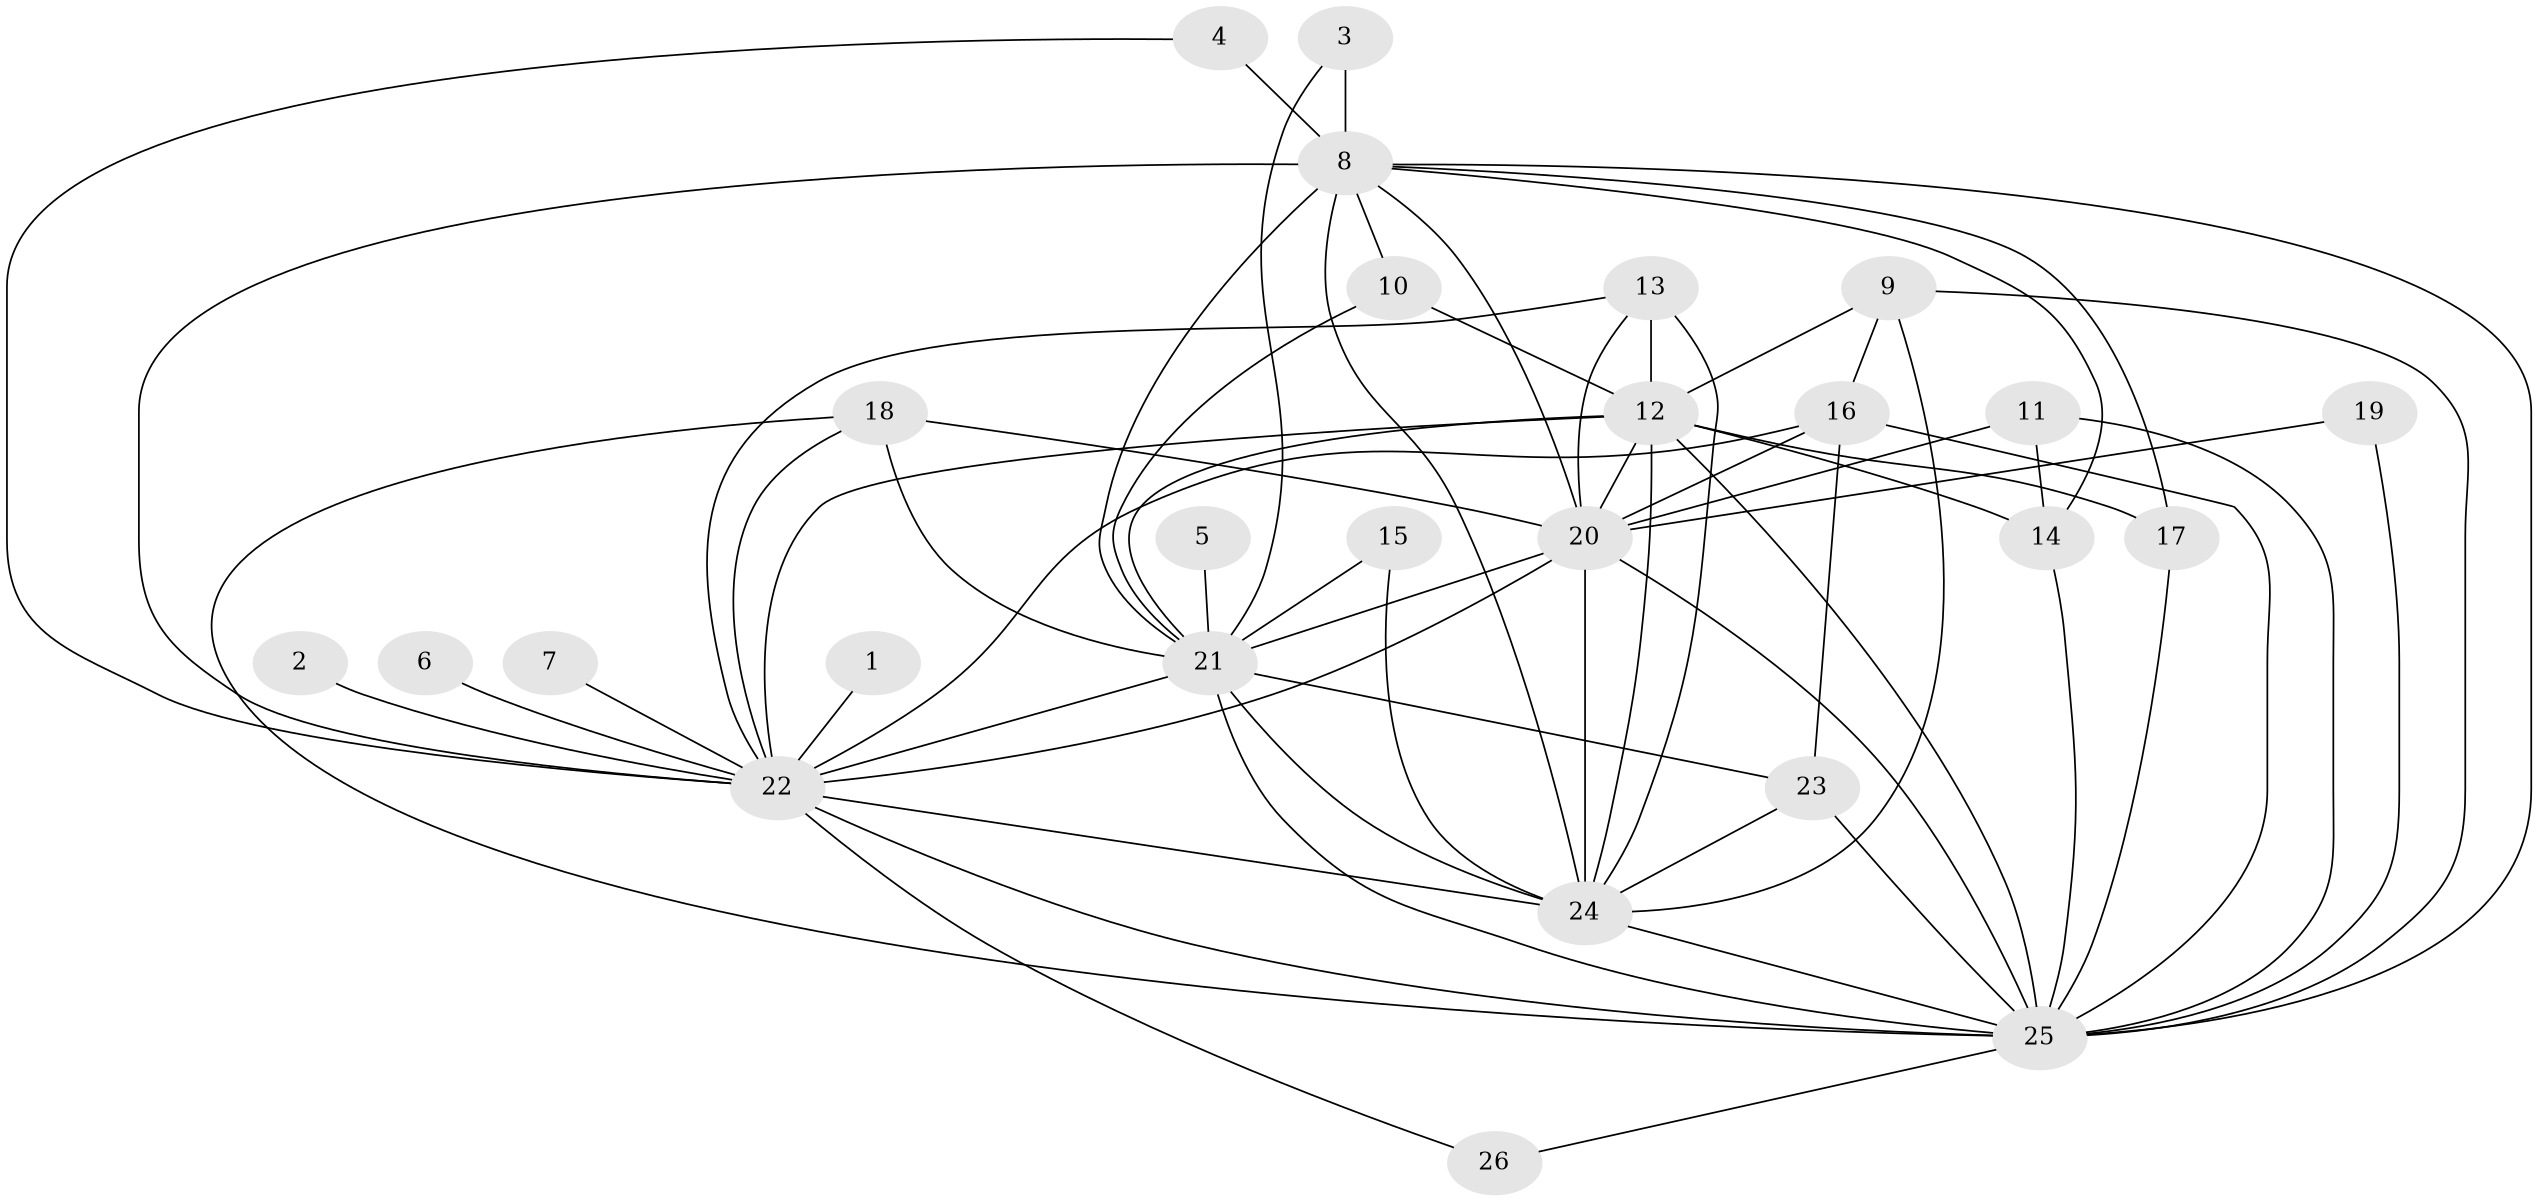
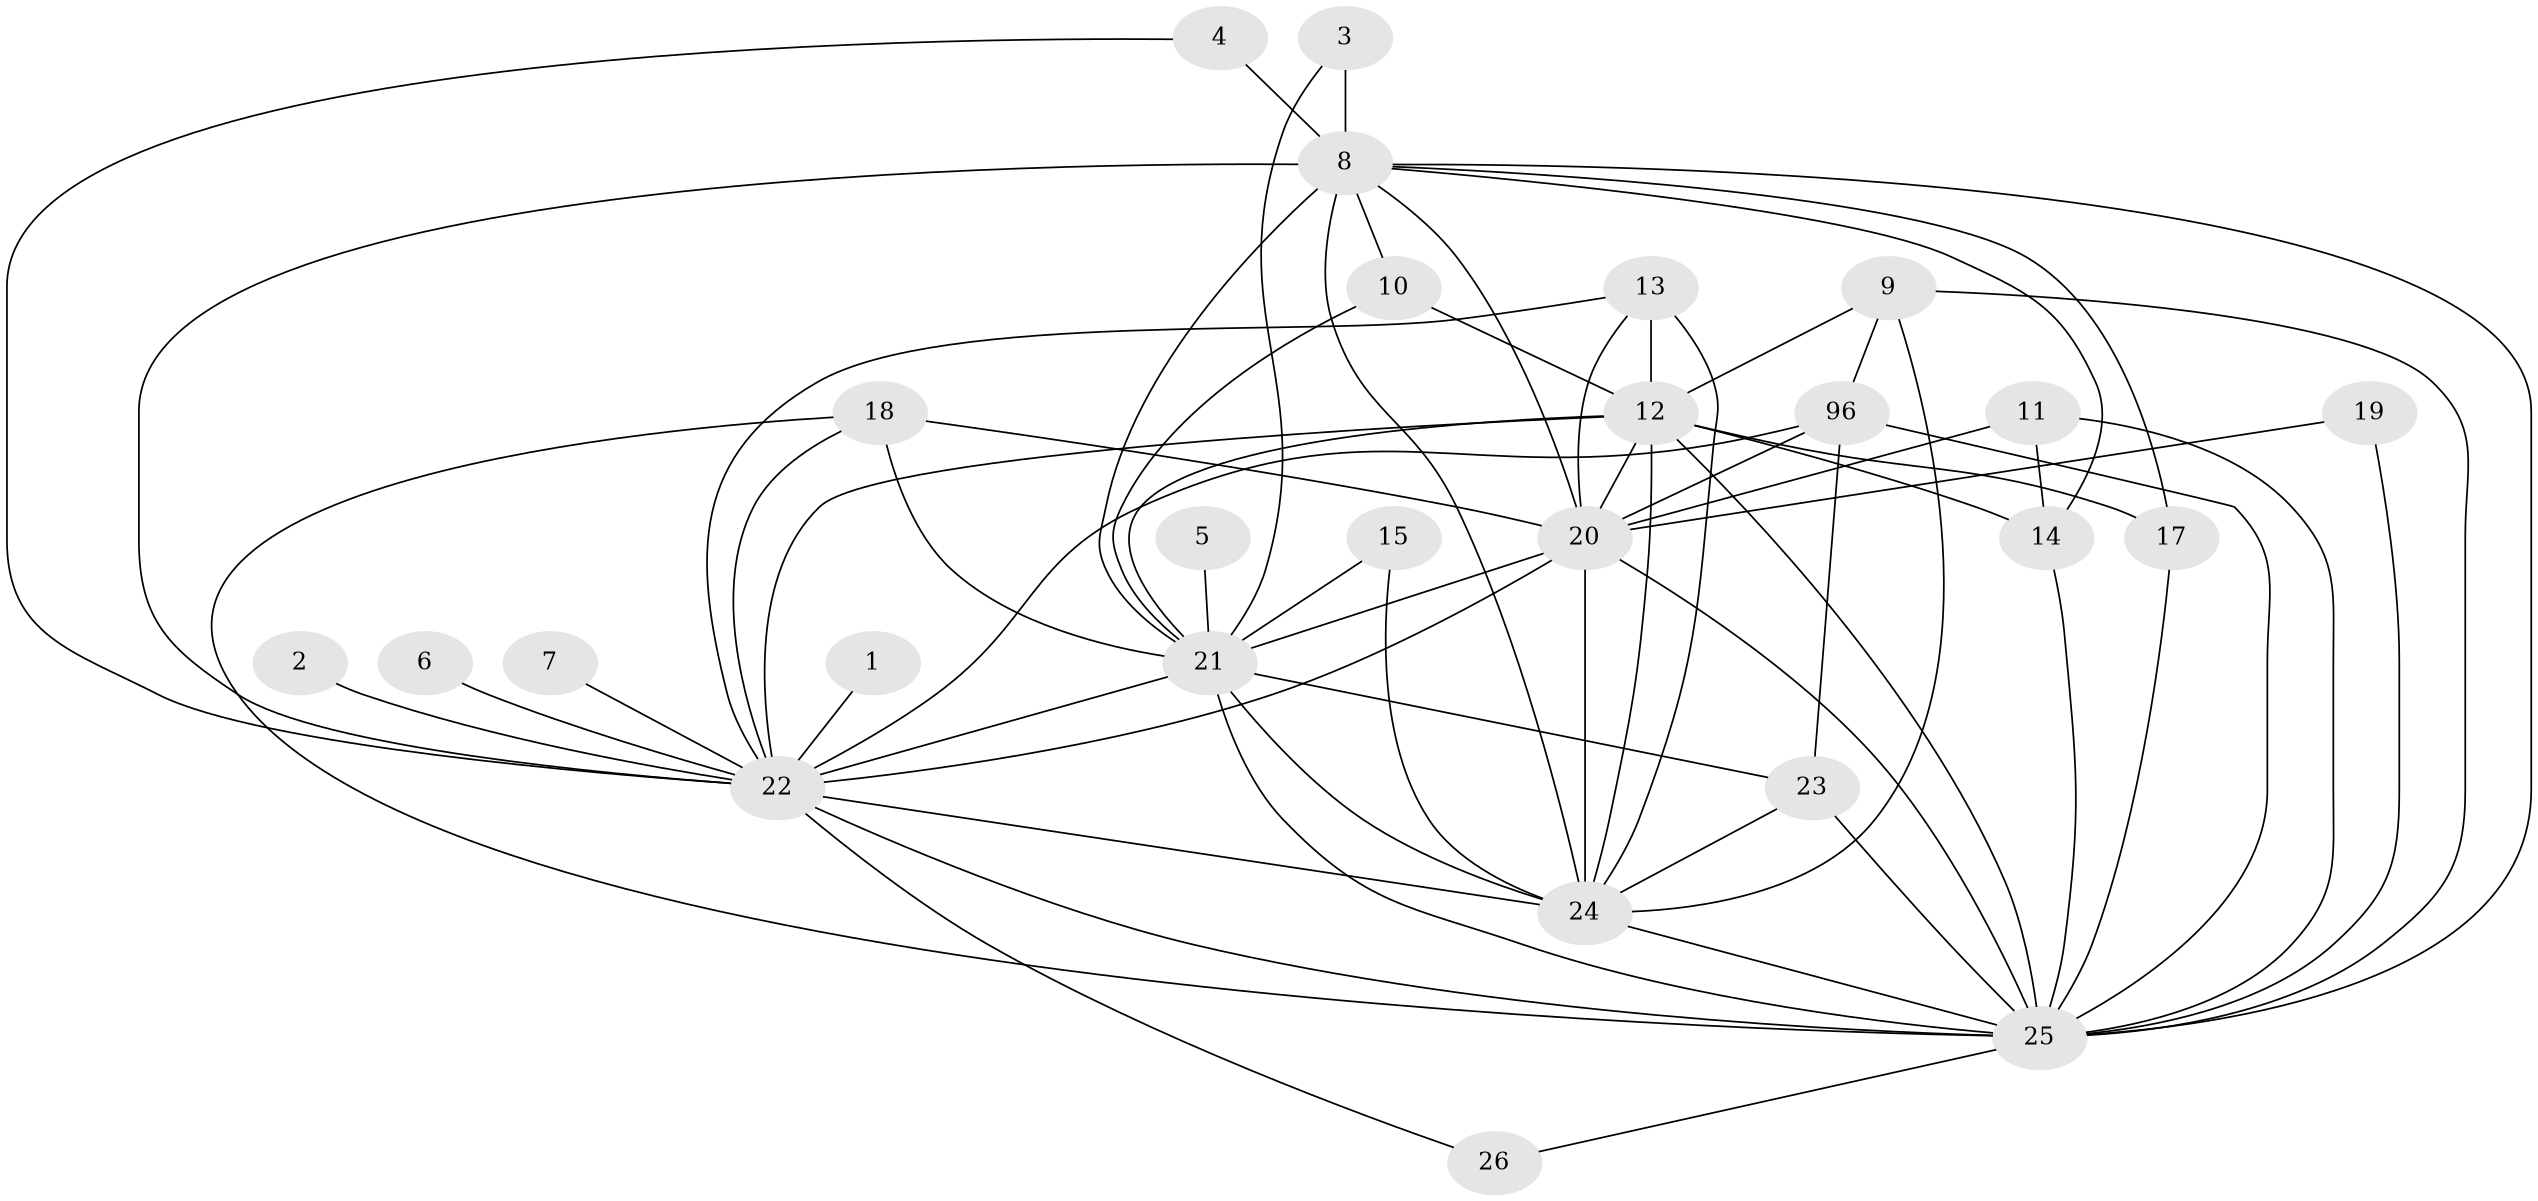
node "16": label "16" -> "96"
